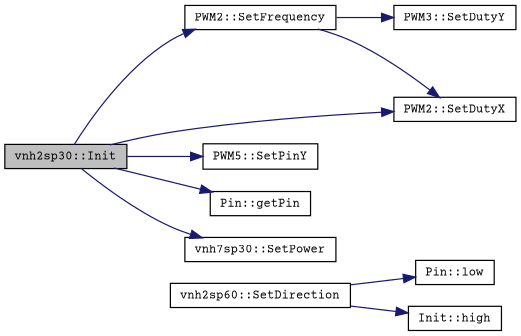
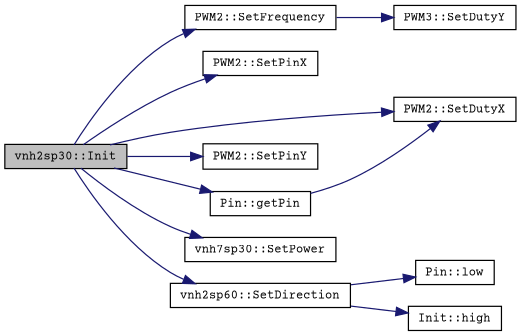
edge "PWM2::SetFrequency" -> "PWM2::SetDutyX": now "Pin::getPin" -> "PWM2::SetDutyX"
node "PWM2::SetPinX": added
node "PWM5::SetPinY": label "PWM5::SetPinY" -> "PWM2::SetPinY"
edge "vnh2sp30::Init" -> "vnh2sp60::SetDirection": added
